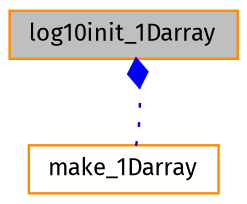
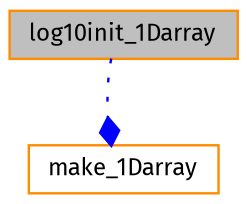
edge "make_1Darray" -> "log10init_1Darray": reversed
